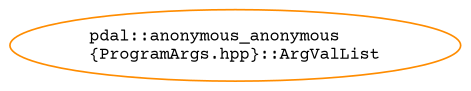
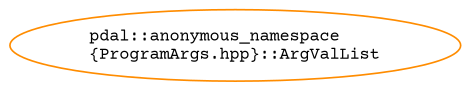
node "pdal::anonymous_anonymous {ProgramArgs.hpp}::ArgValList": label "pdal::anonymous_anonymous {ProgramArgs.hpp}::ArgValList" -> "pdal::anonymous_namespace {ProgramArgs.hpp}::ArgValList"
